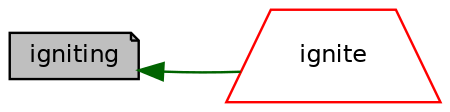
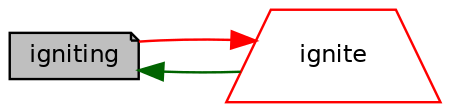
edge "igniting" -> "ignite": added
